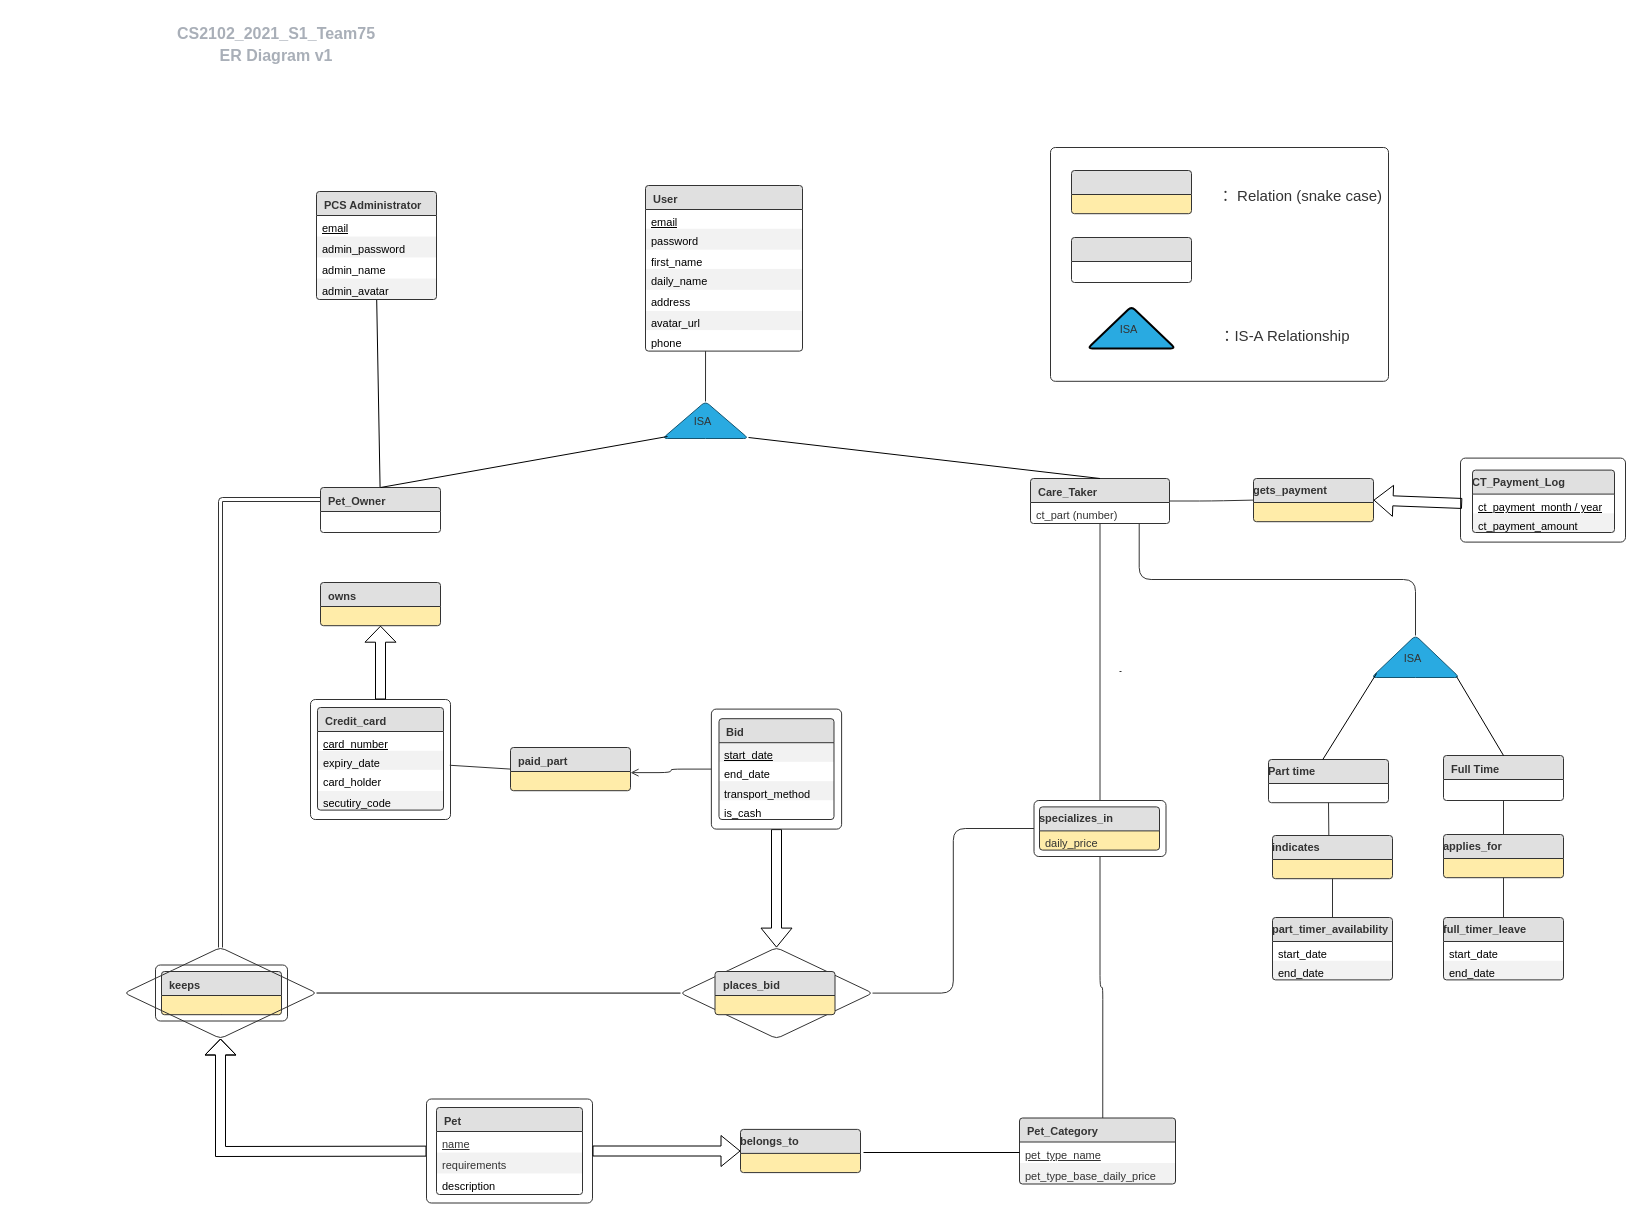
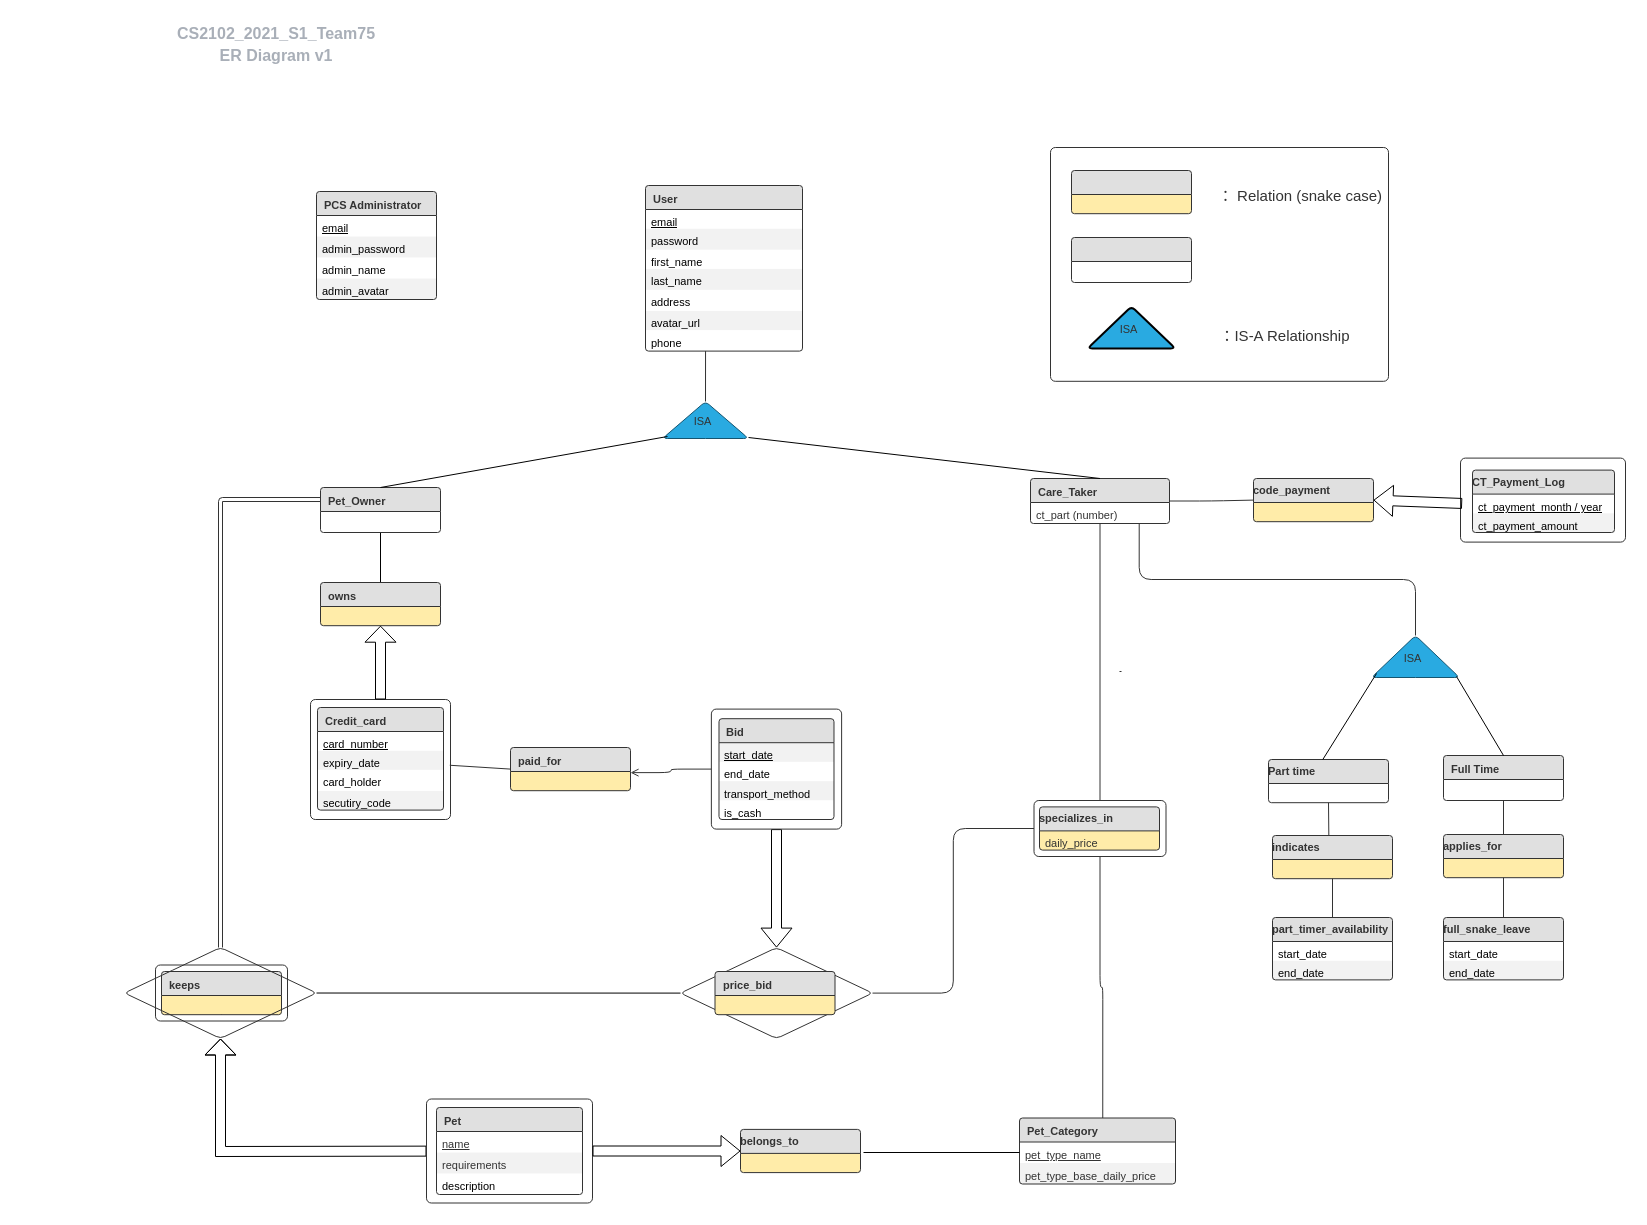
node "daily_name": label "daily_name" -> "last_name"
edge "admin_avatar" -- "Pet_Owner": now "owns" -- "Pet_Owner"
node "gets_payment": label "gets_payment" -> "code_payment"
node "paid_part": label "paid_part" -> "paid_for"
node "full_timer_leave": label "full_timer_leave" -> "full_snake_leave"
node "places_bid": label "places_bid" -> "price_bid"
